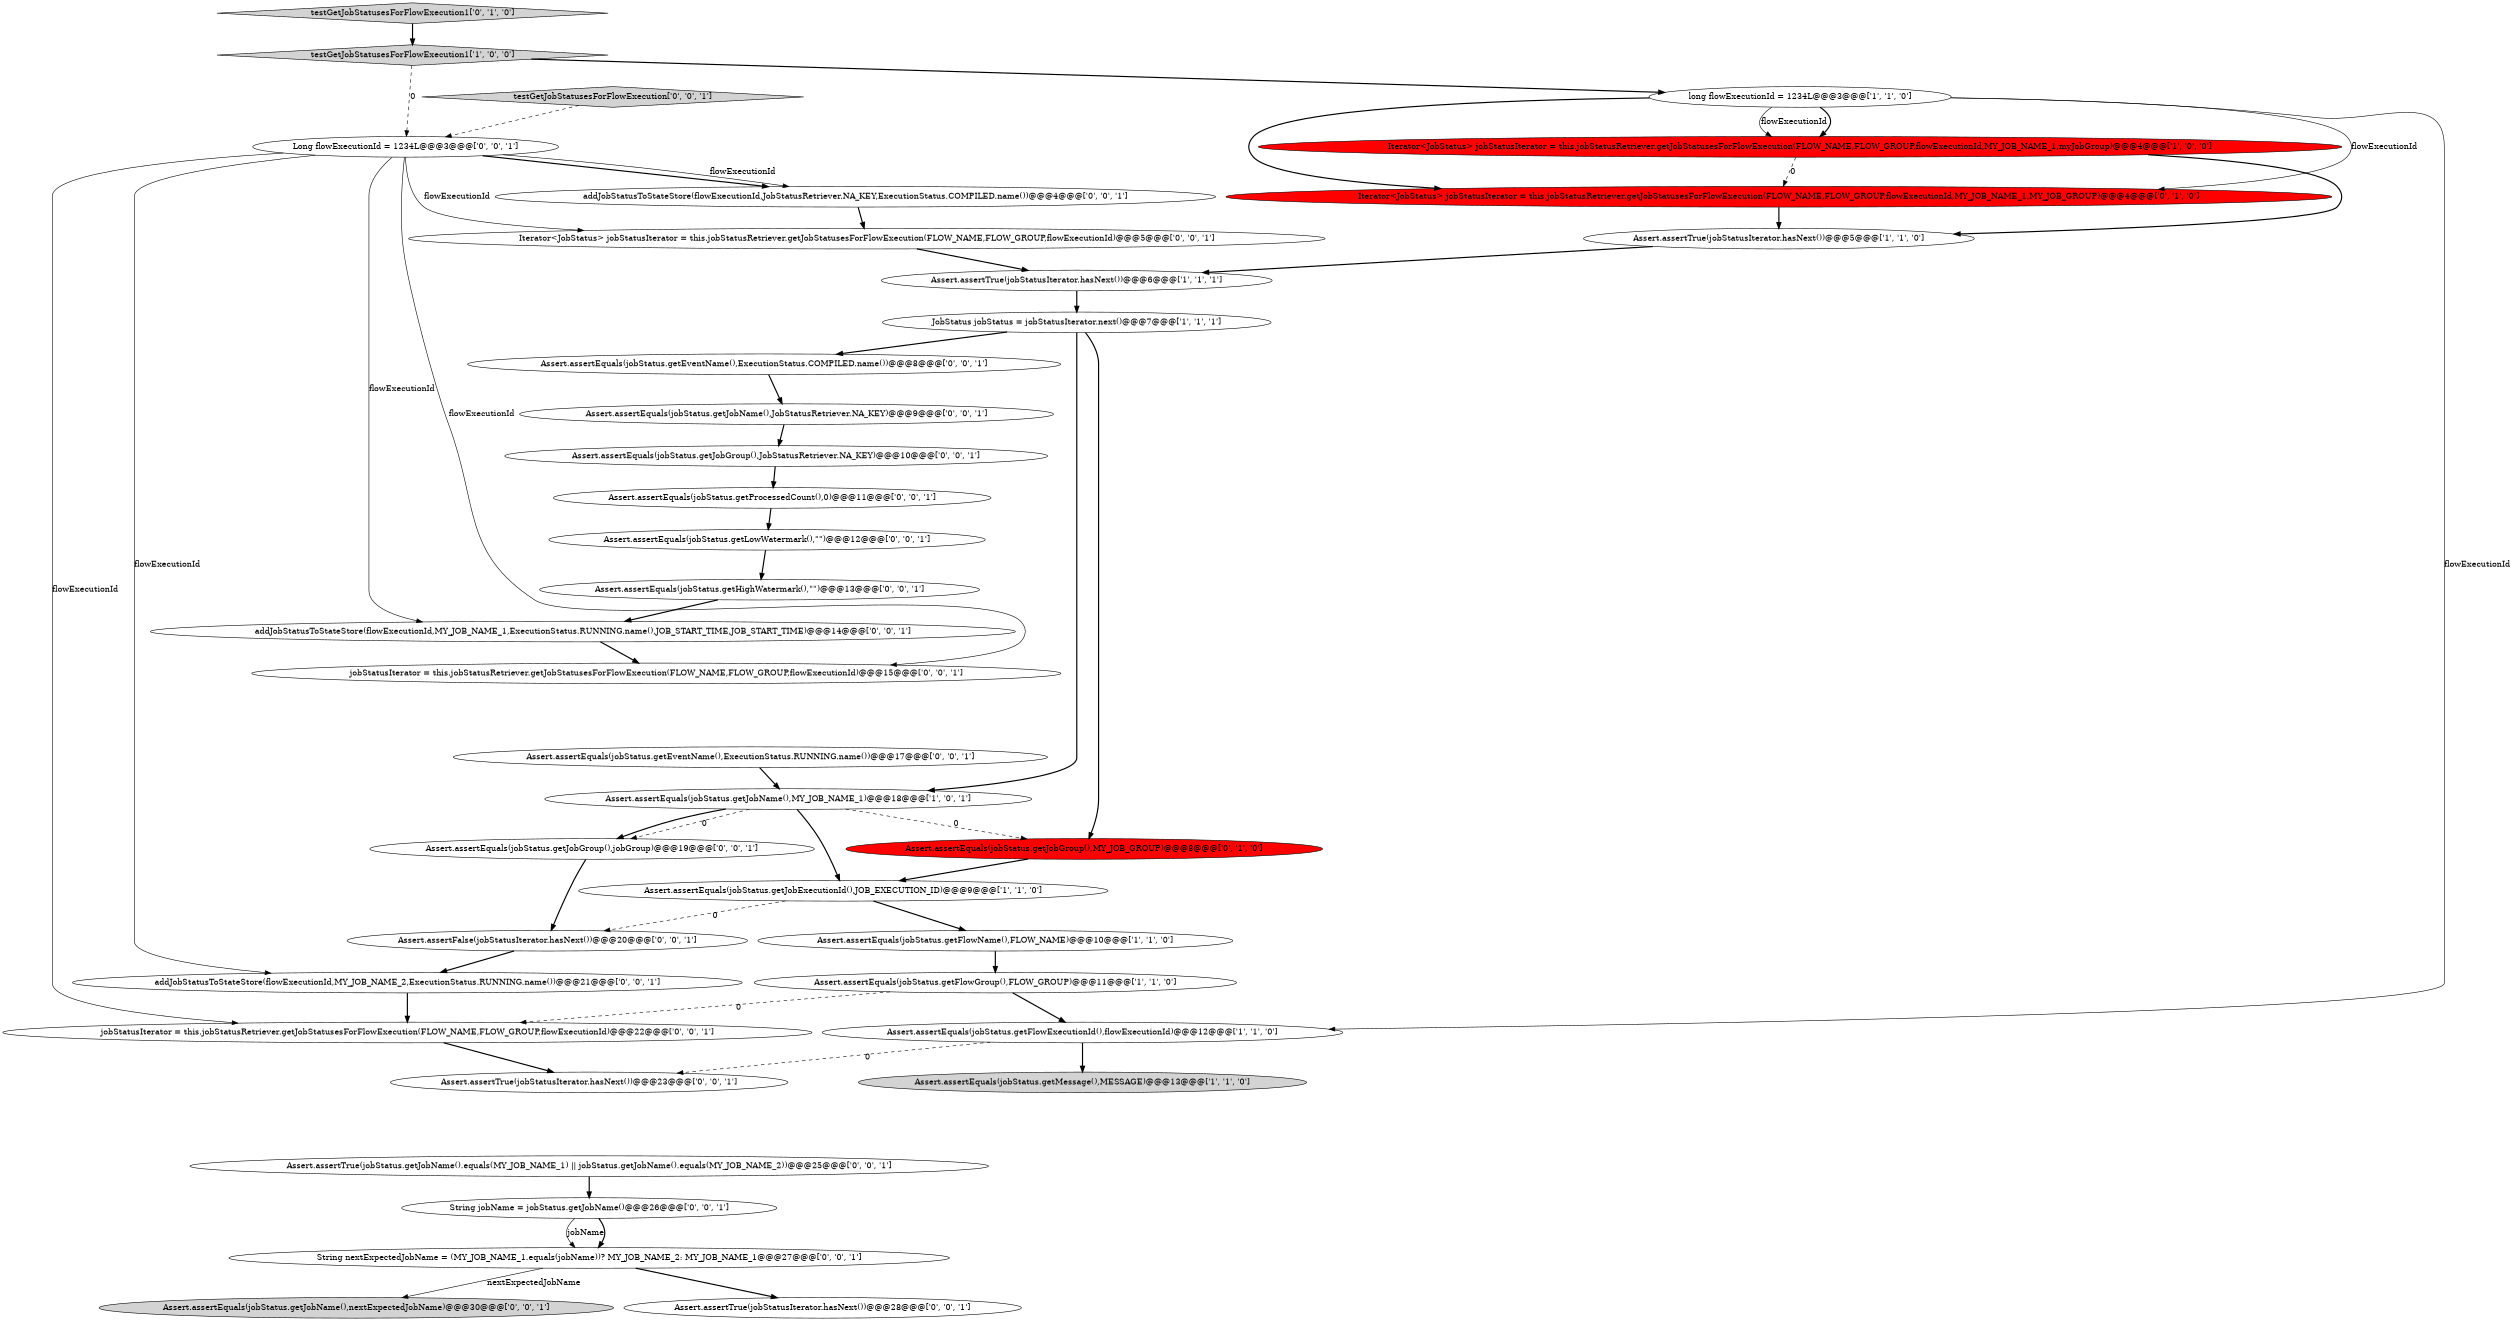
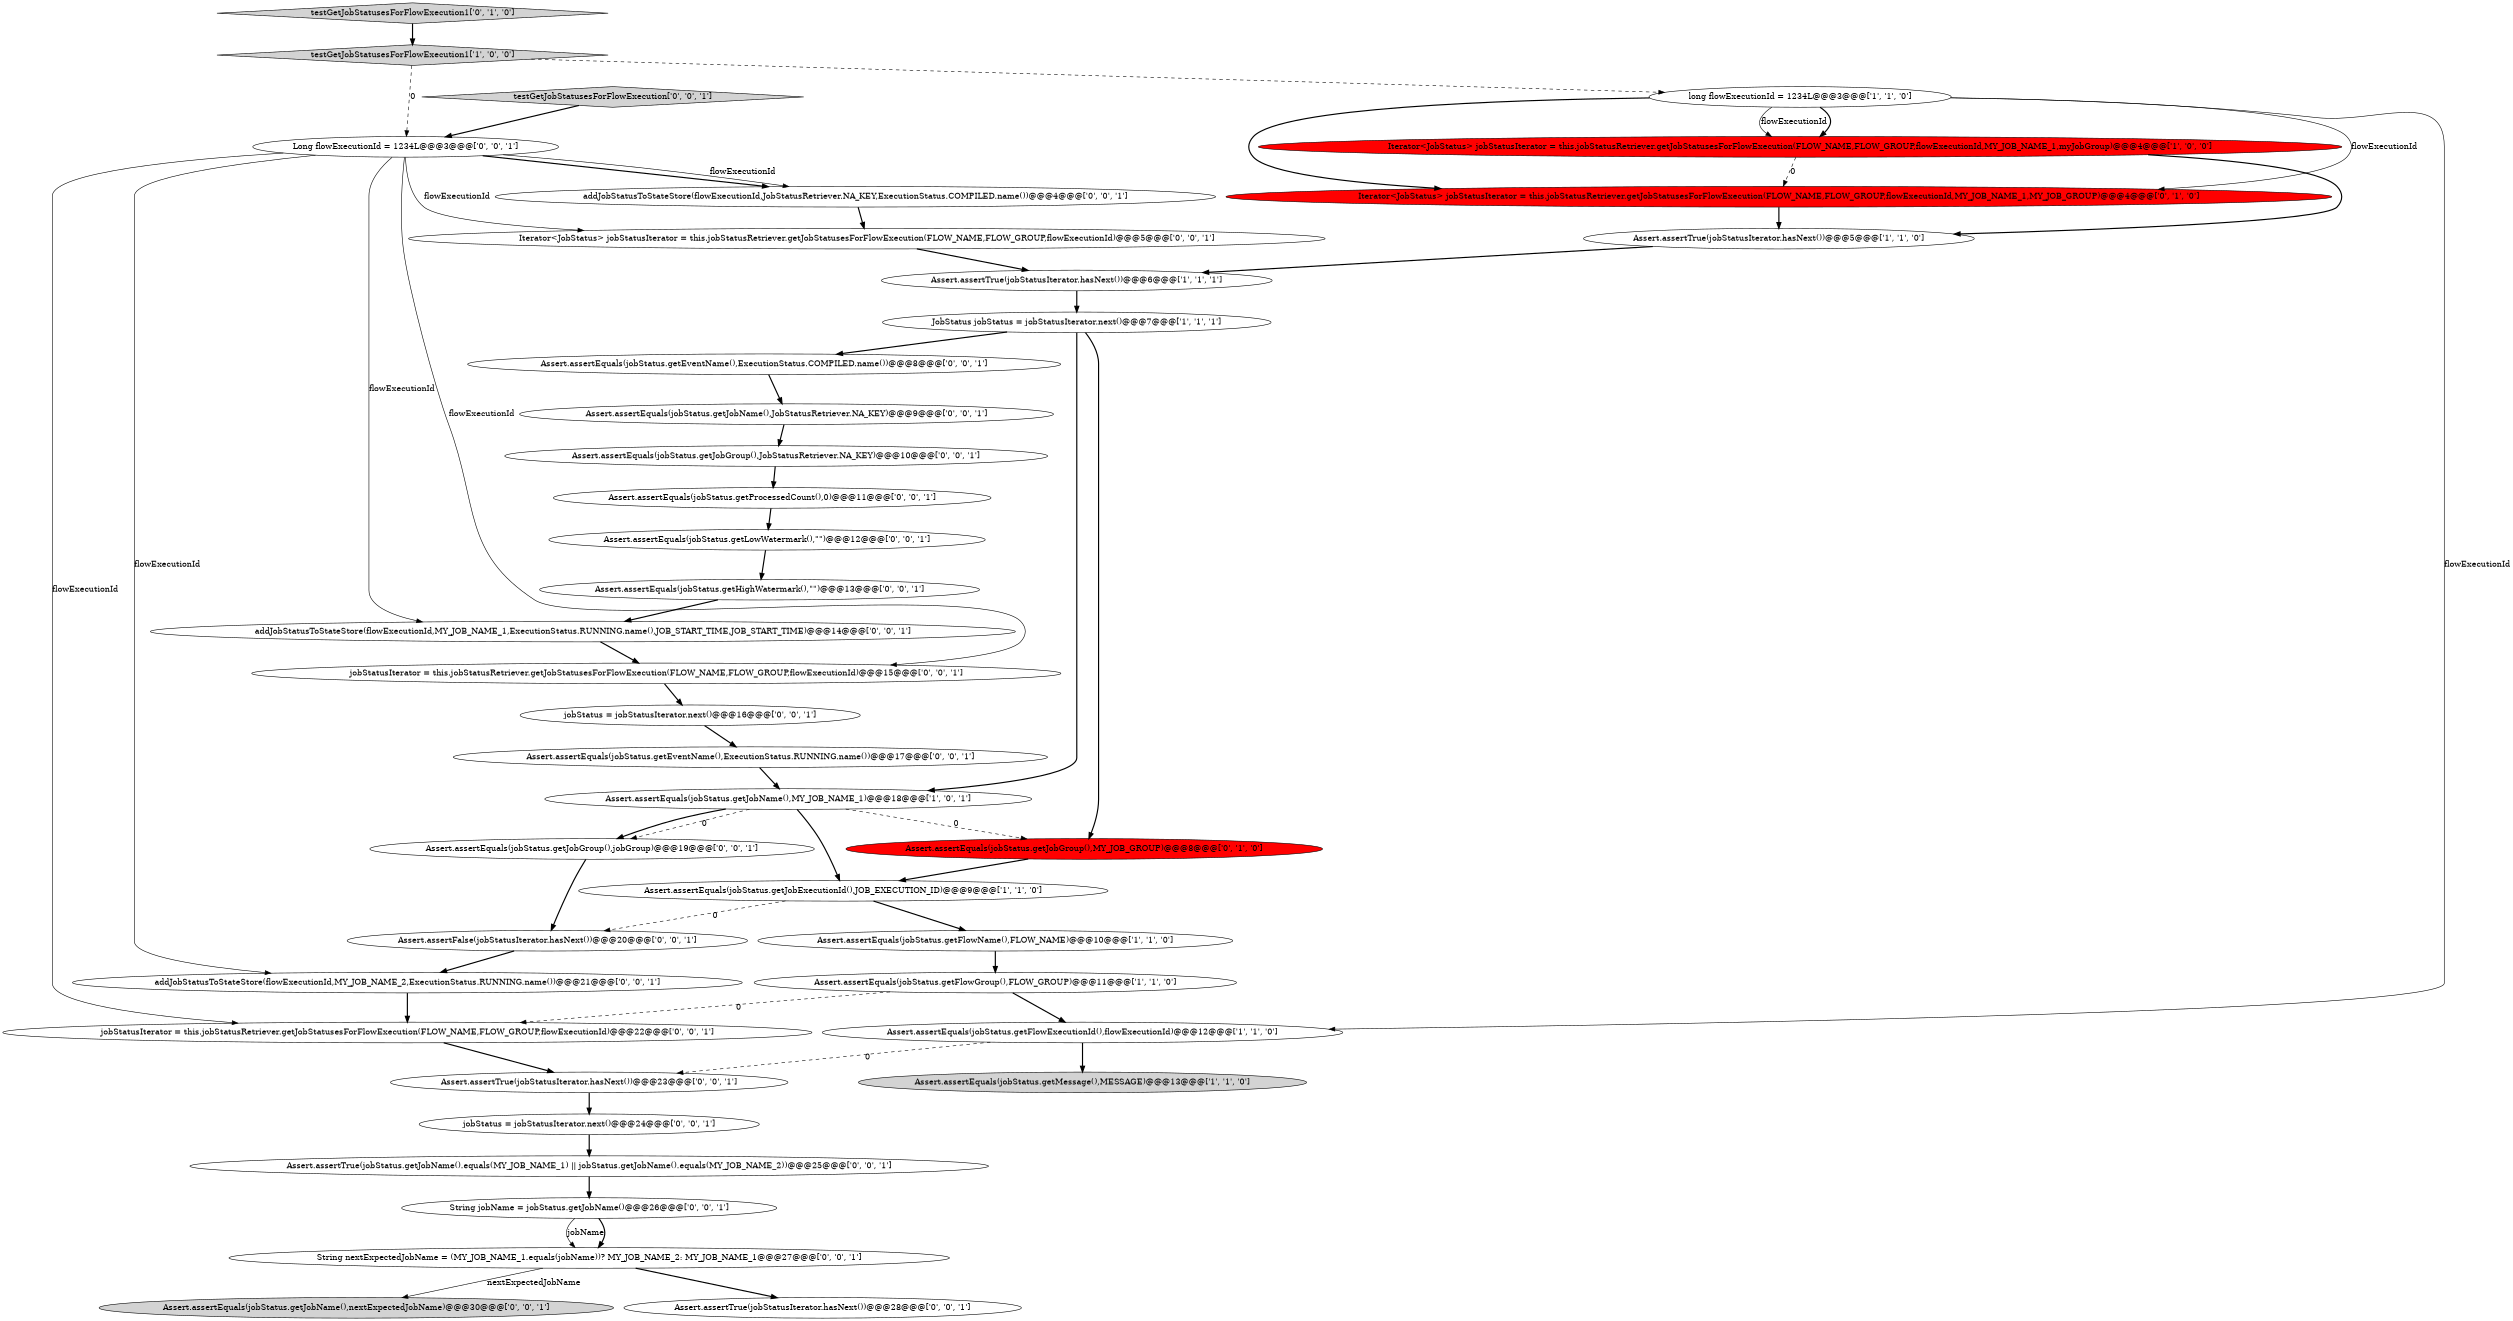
edge "testGetJobStatusesForFlowExecution1['1', '0', '0']" -> "long flowExecutionId = 1234L@@@3@@@['1', '1', '0']": style bold -> dashed
edge "testGetJobStatusesForFlowExecution['0', '0', '1']" -> "Long flowExecutionId = 1234L@@@3@@@['0', '0', '1']": style dashed -> bold
node "jobStatus = jobStatusIterator.next()@@@16@@@['0', '0', '1']": added
node "jobStatus = jobStatusIterator.next()@@@24@@@['0', '0', '1']": added
